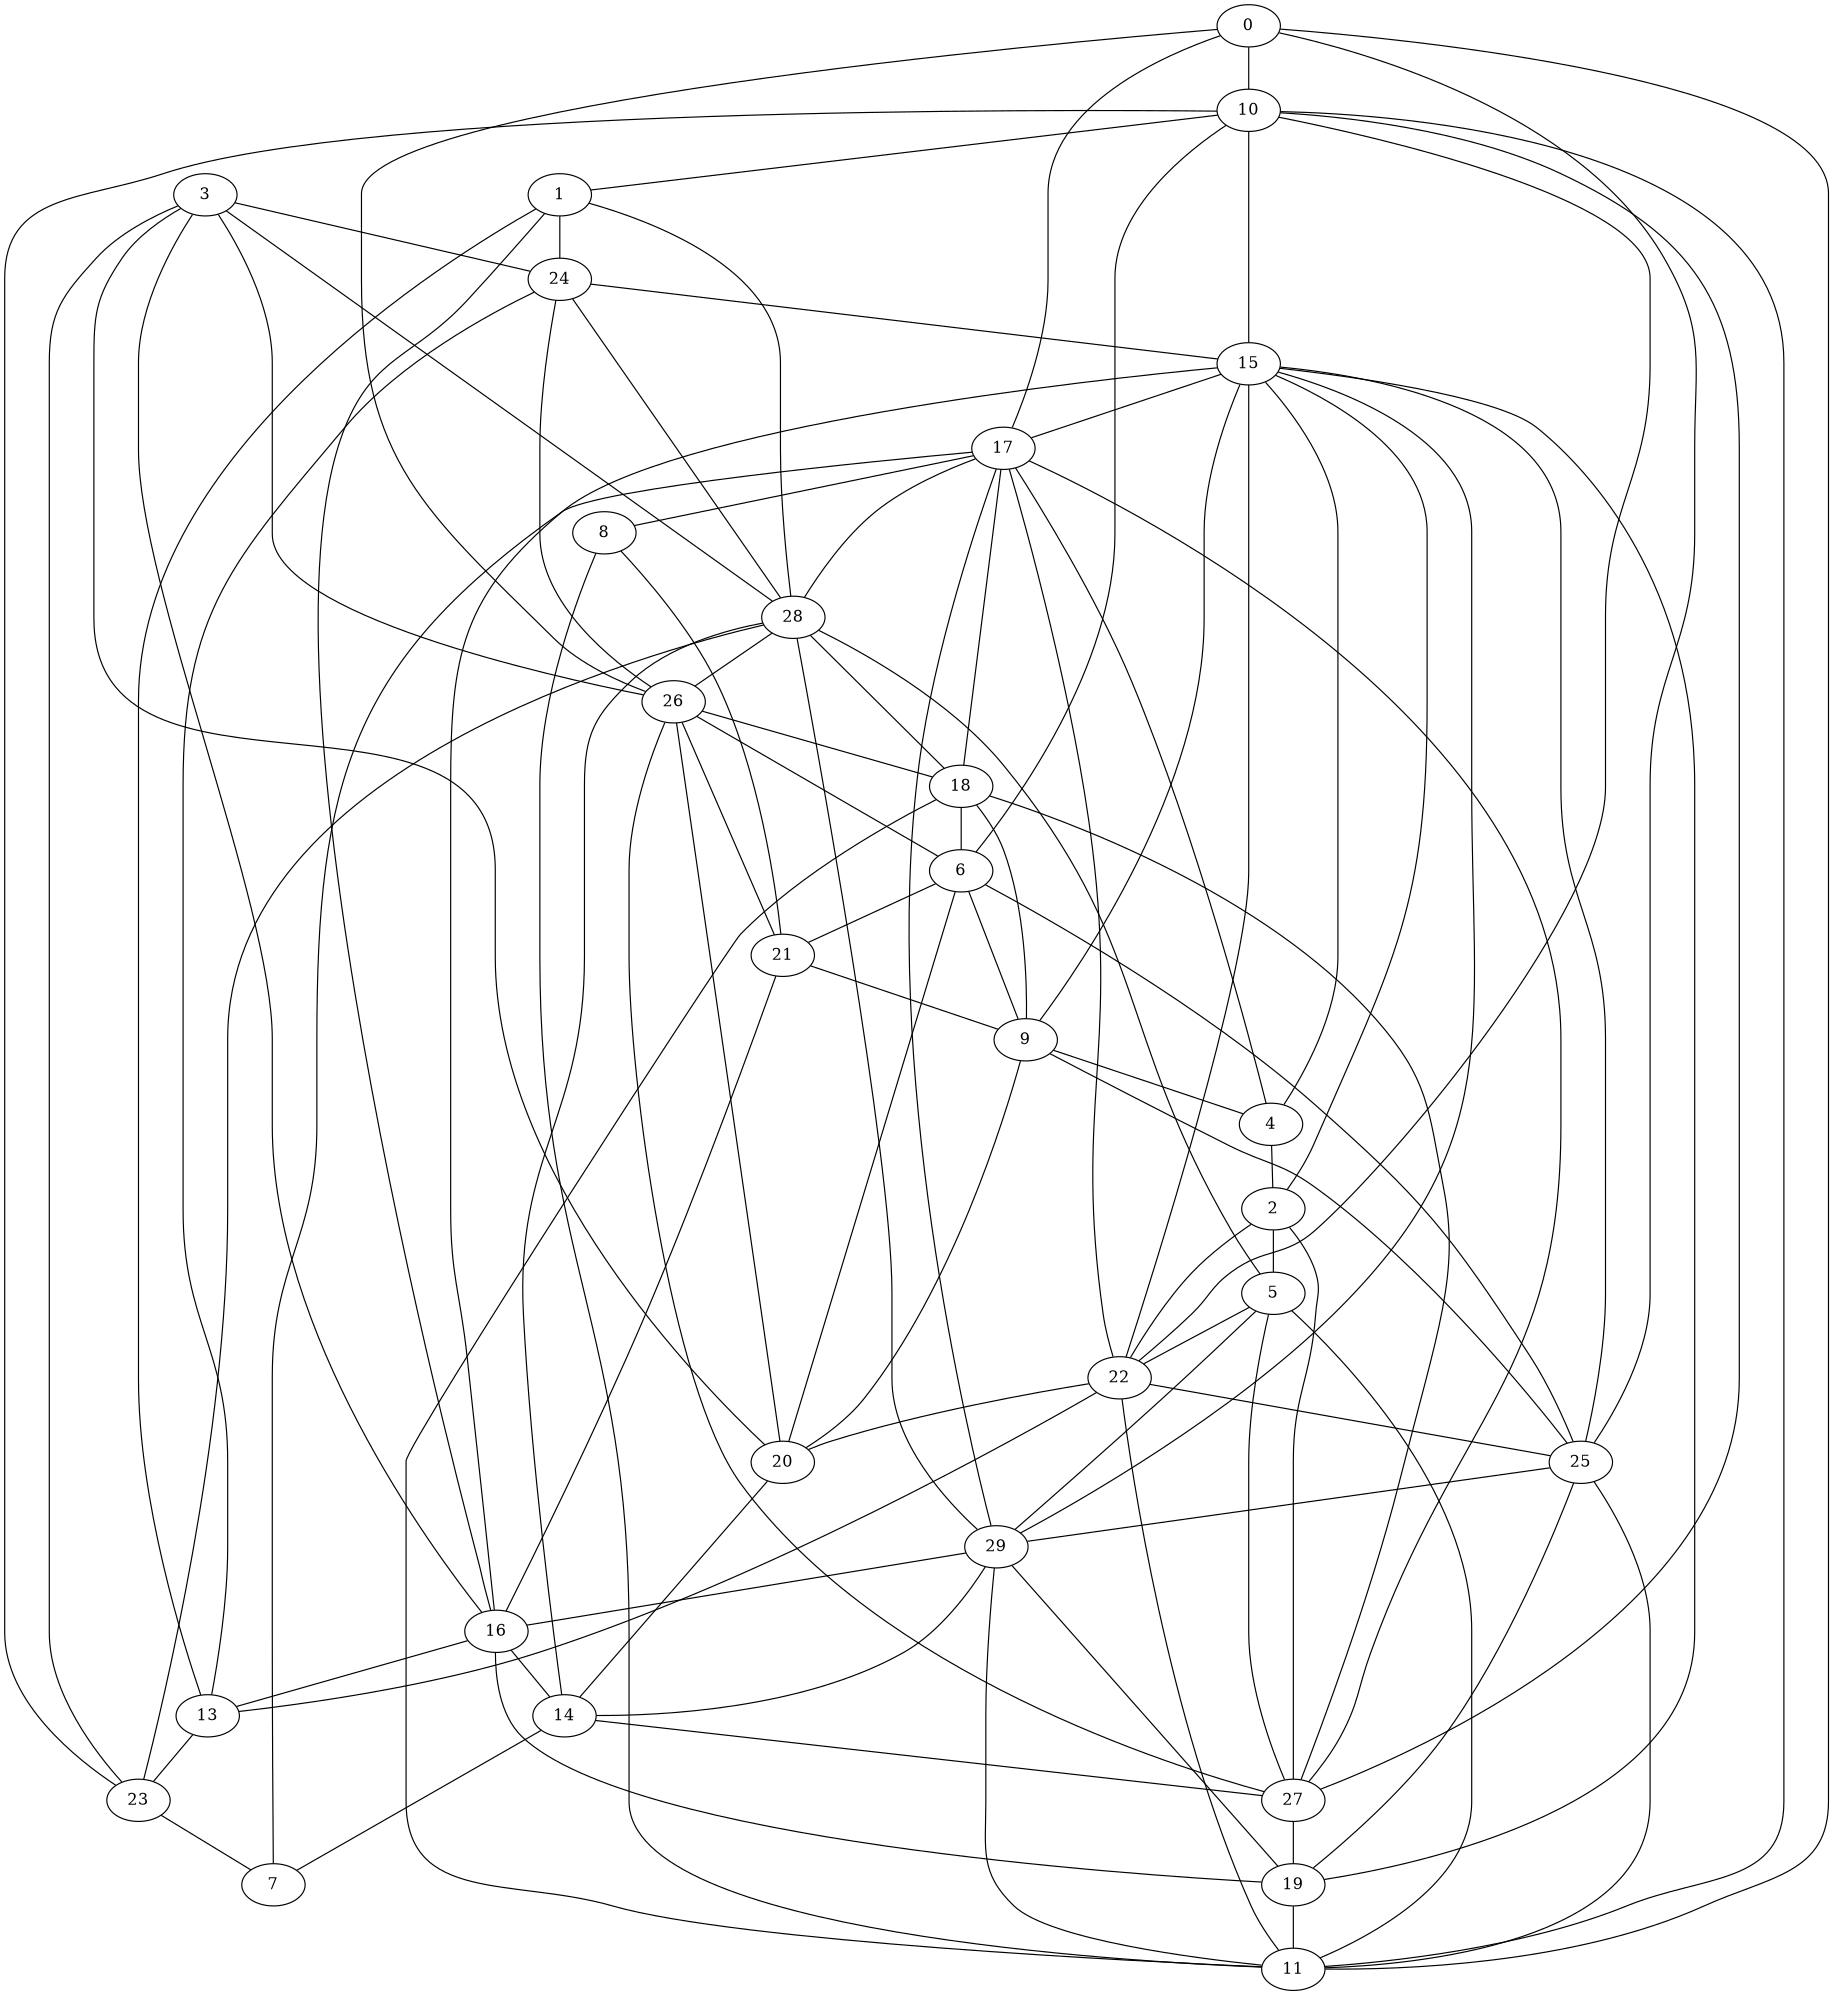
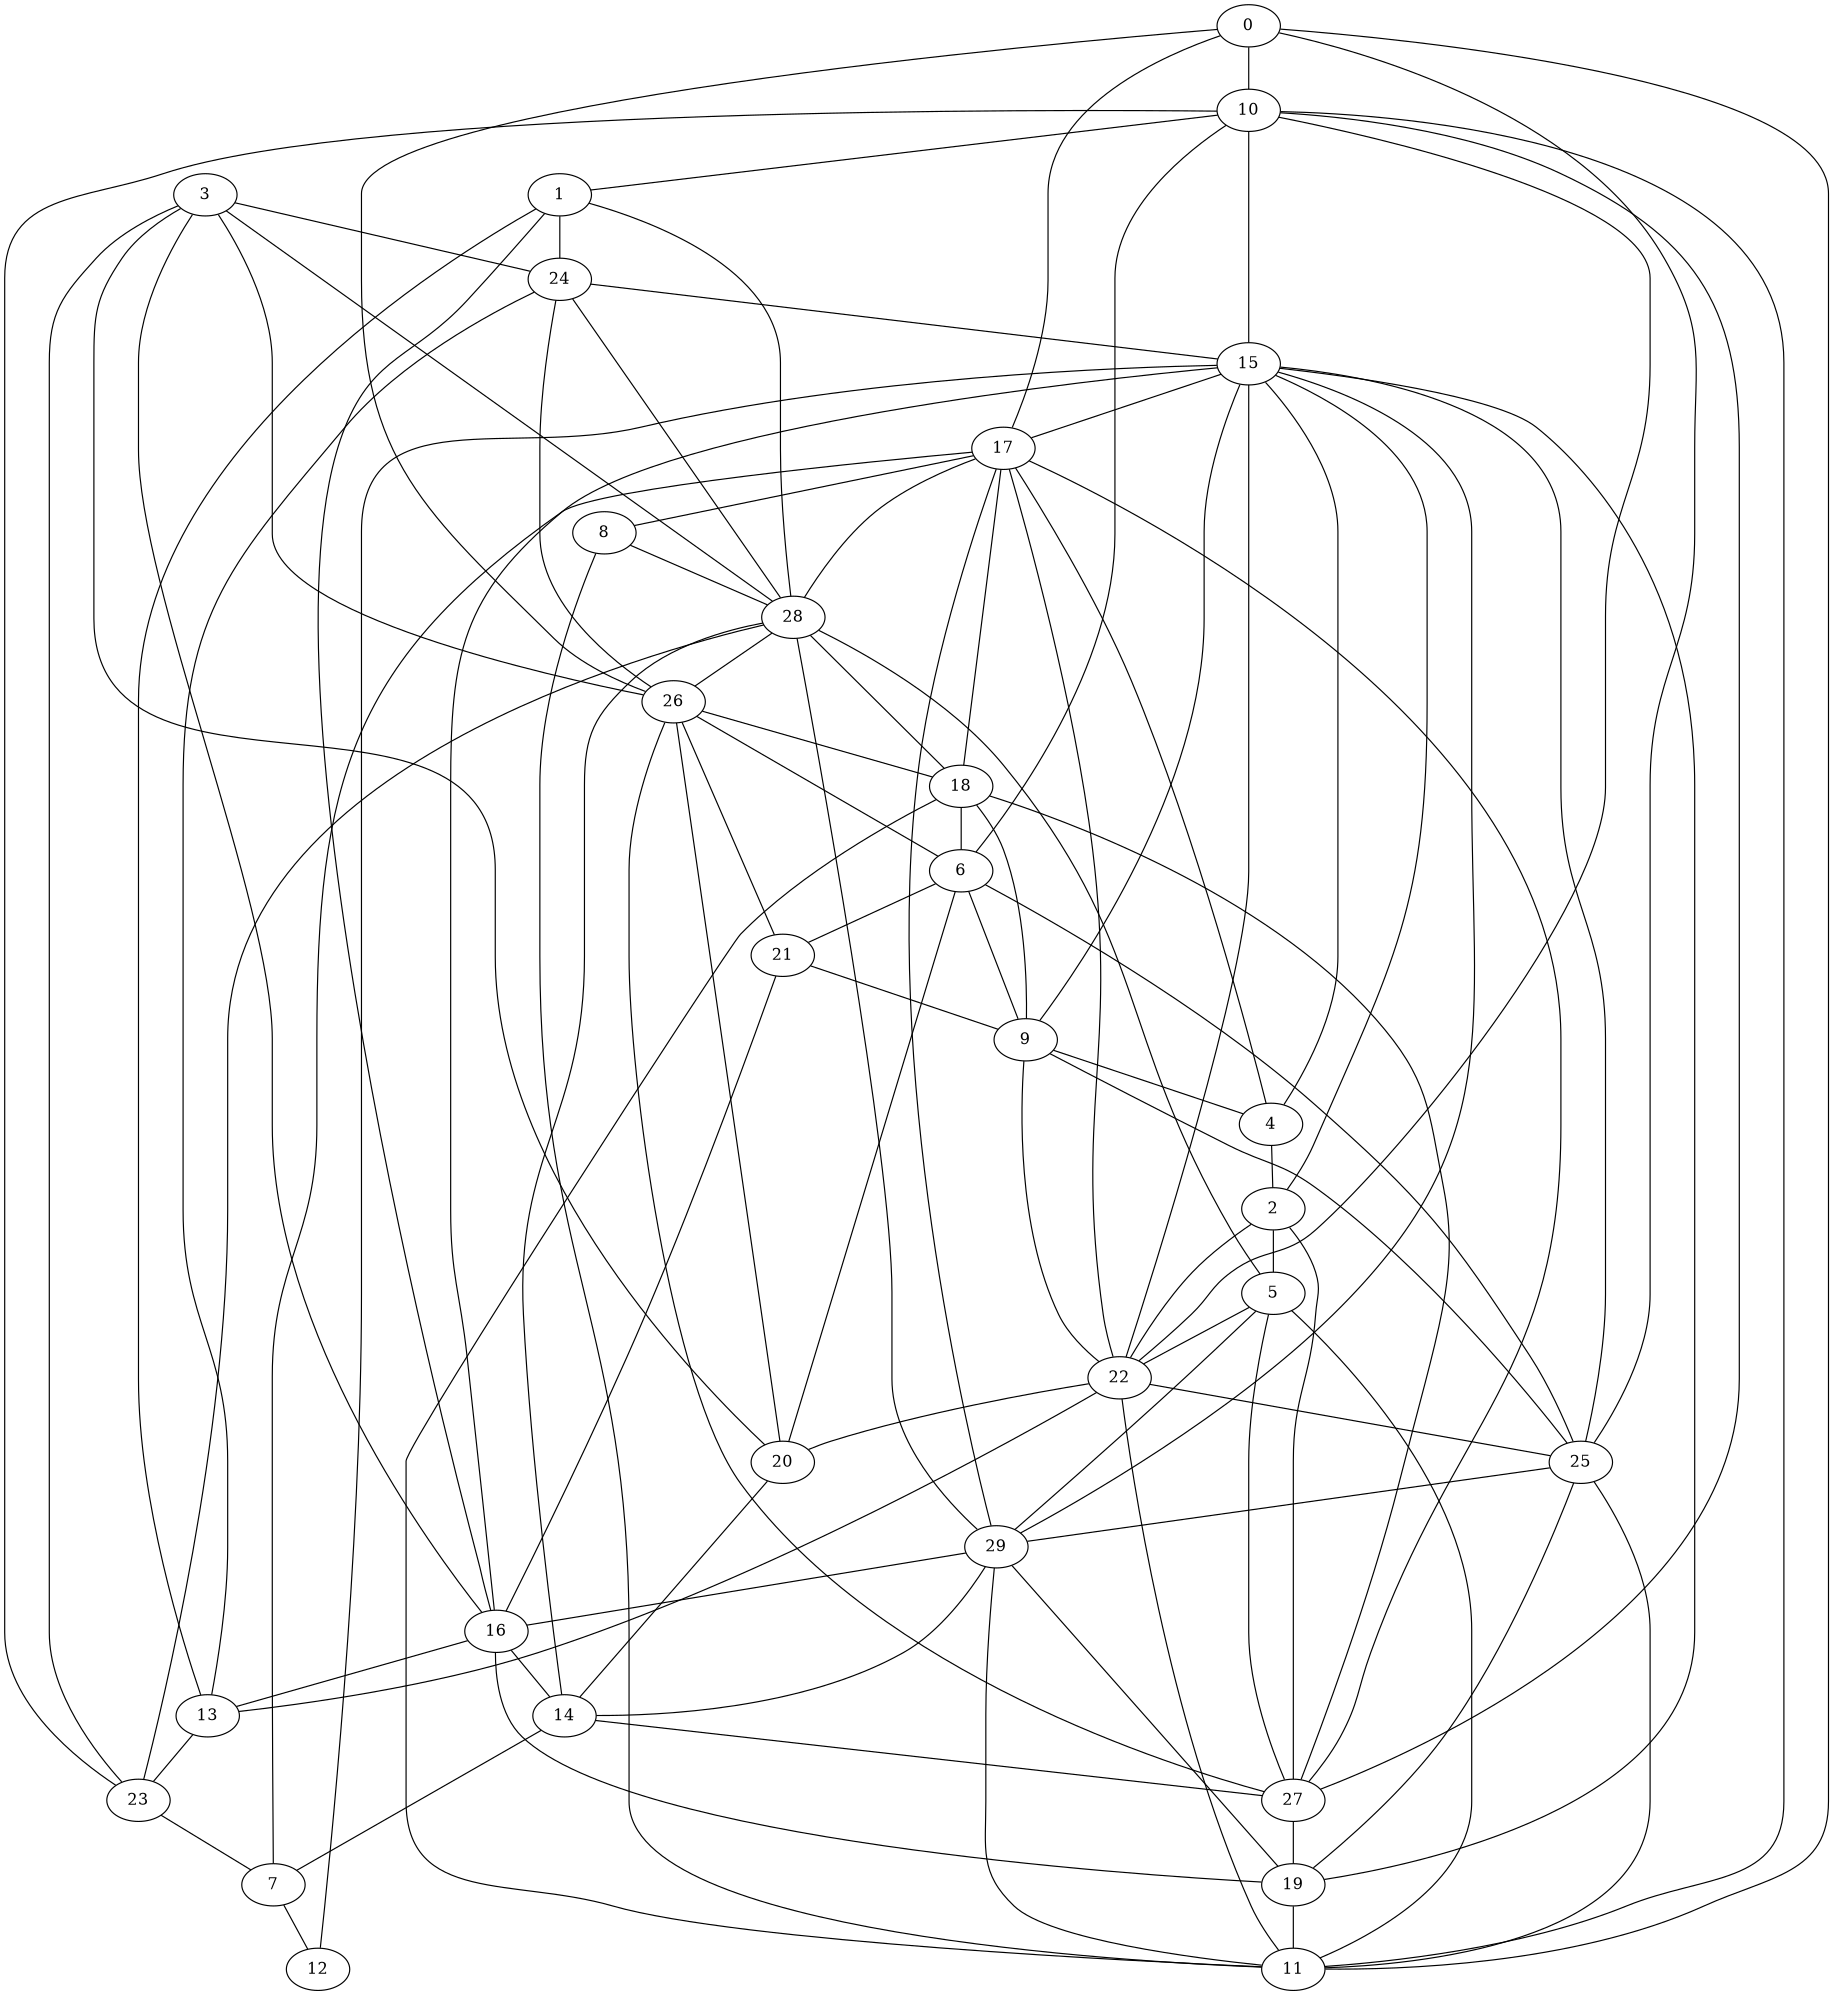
edge "8" -- "21": now "8" -- "28"
edge "9" -- "20": now "9" -- "22"
node "12": added
